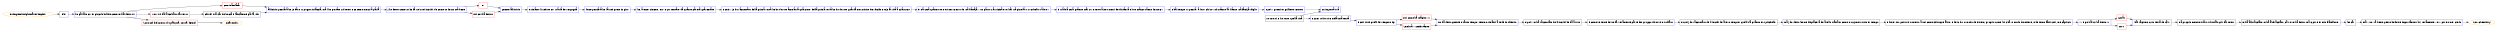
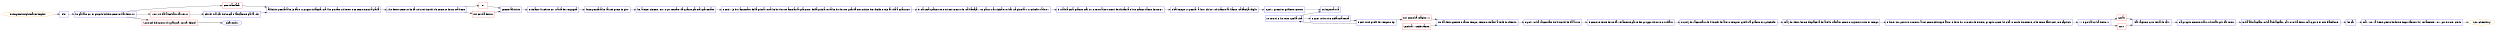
node "Chat ends.": color orange -> blue
edge "e così tutti quelli ke vengono dp" -> "Sembra... confortante.": now "e così tutti quelli ke vengono dp" -> "so' morti, e ho torto quella vita"
